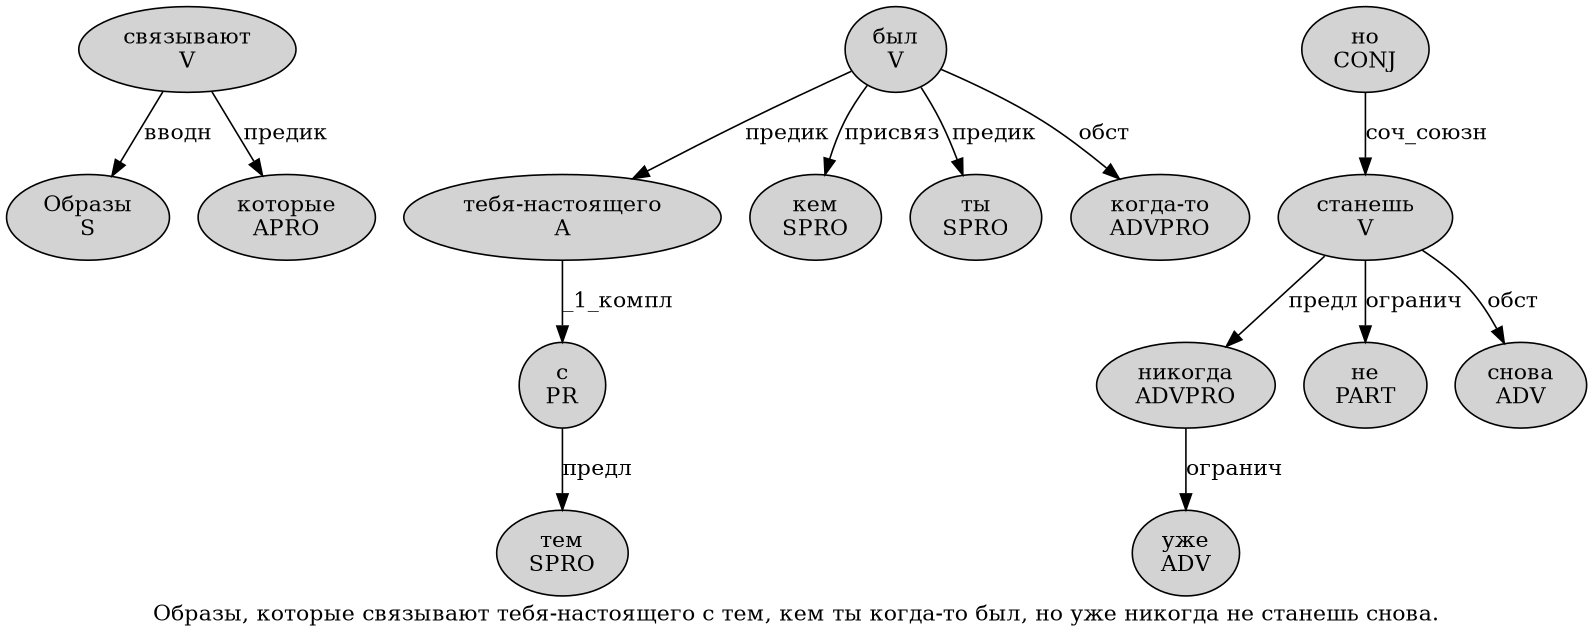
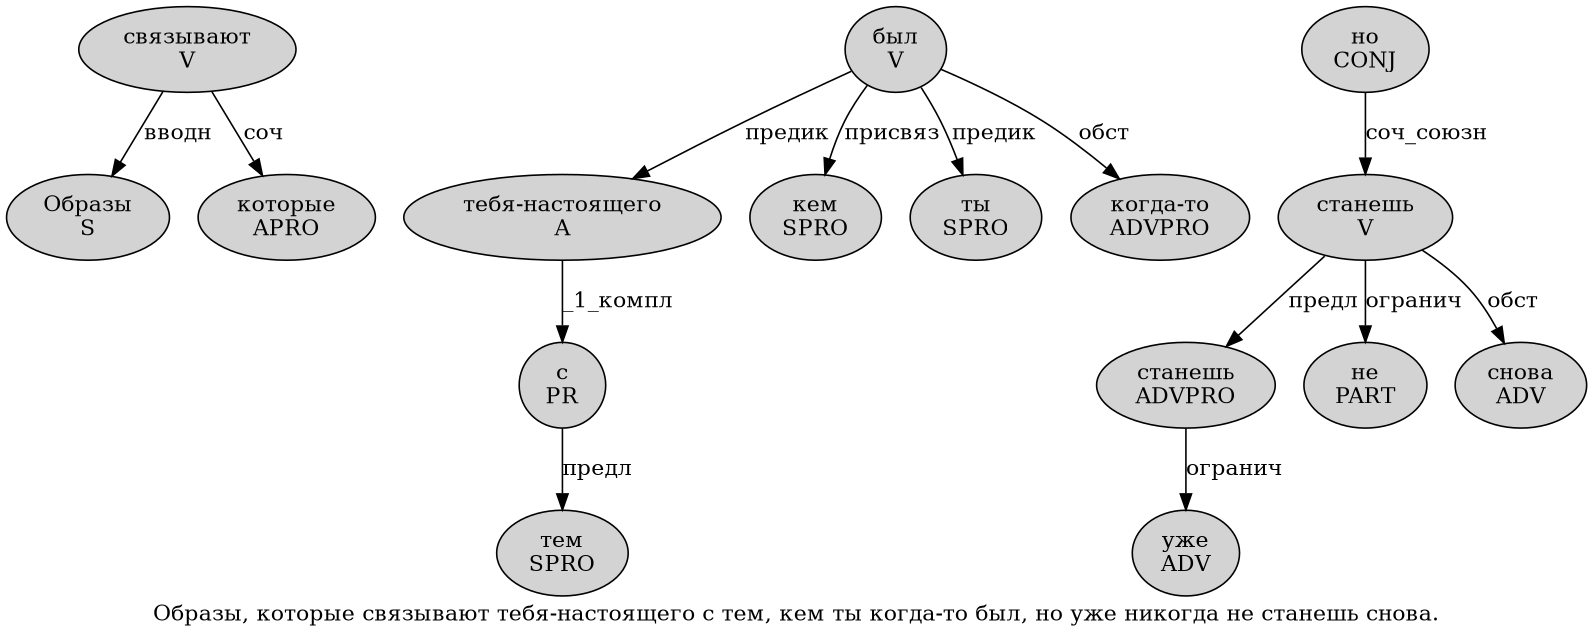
edge "связывают V" -> "которые APRO": label "предик" -> "соч"
node "никогда ADVPRO": label "никогда ADVPRO" -> "станешь ADVPRO"
